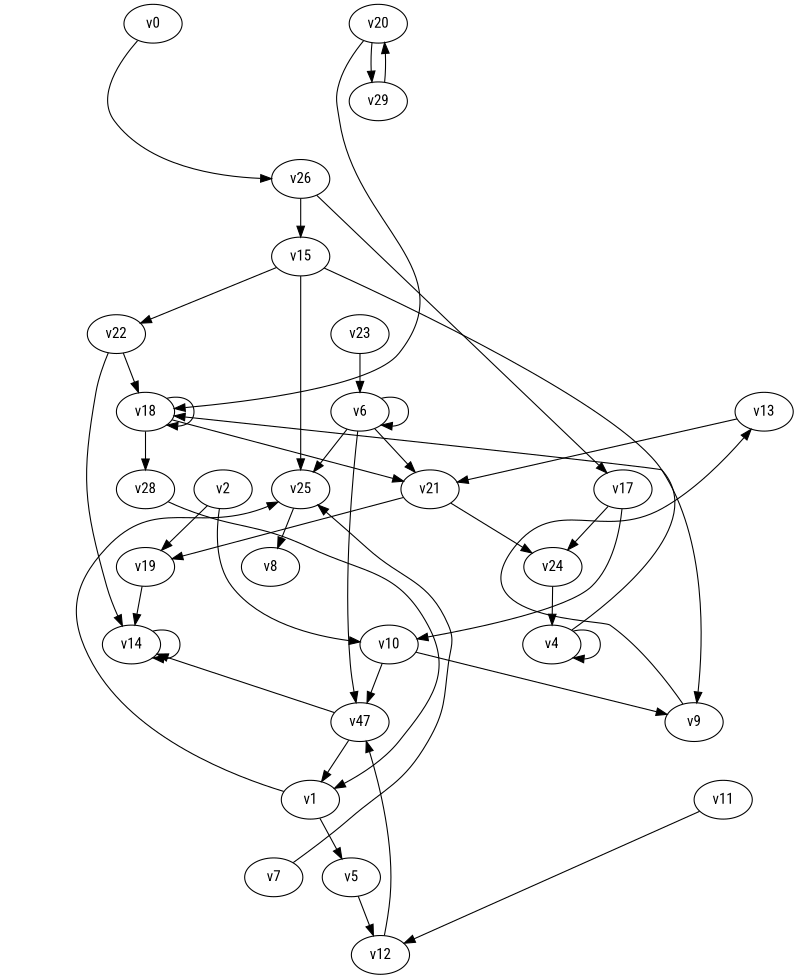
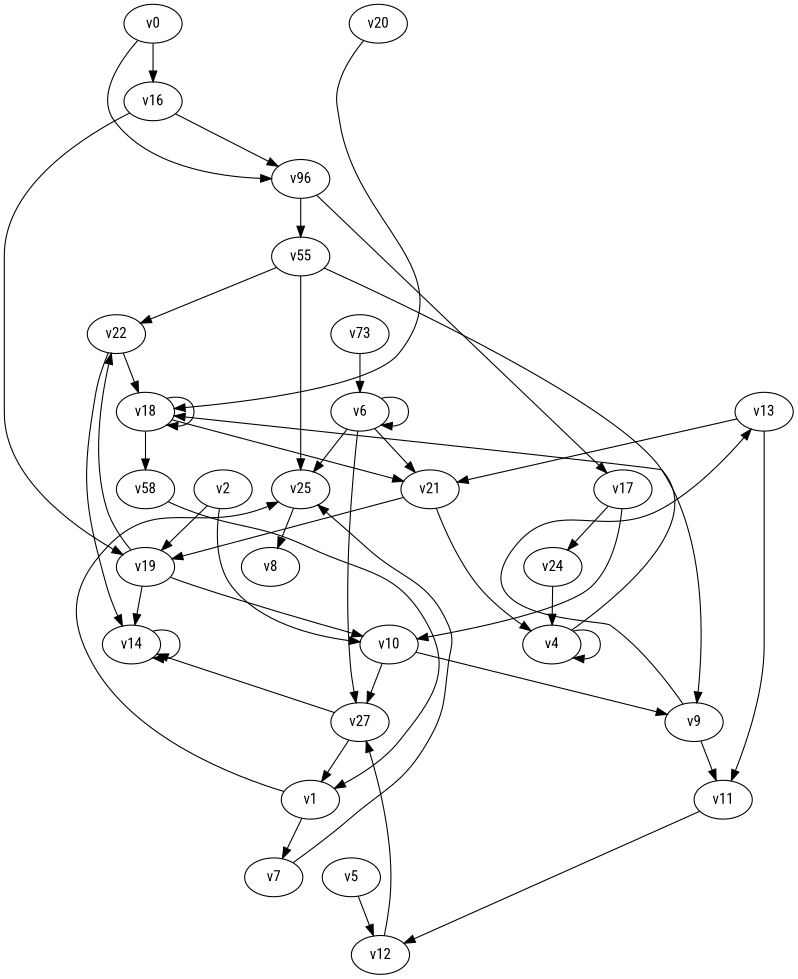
node "v16": added
node "v29": removed
node "v26": label "v26" -> "v96"
node "v15": label "v15" -> "v55"
node "v23": label "v23" -> "v73"
edge "v19" -> "v22": added
node "v28": label "v28" -> "v58"
edge "v21" -> "v24": now "v21" -> "v4"
edge "v13" -> "v11": added
edge "v19" -> "v10": added
node "v47": label "v47" -> "v27"
edge "v9" -> "v11": added
edge "v1" -> "v5": now "v1" -> "v7"
